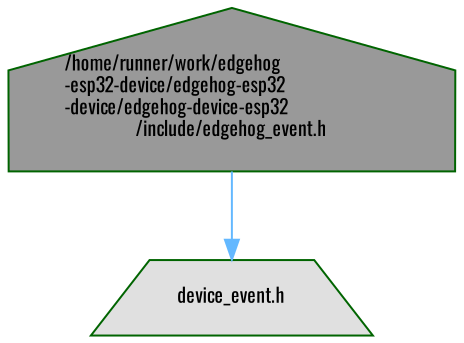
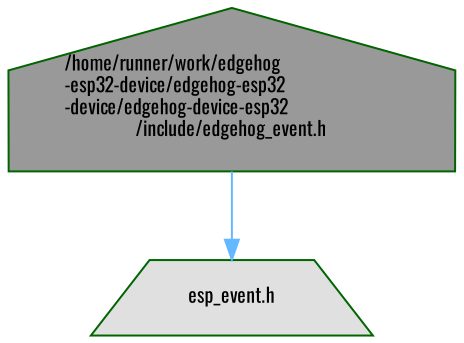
node "device_event.h": label "device_event.h" -> "esp_event.h"
